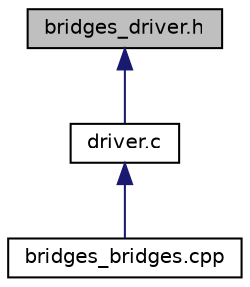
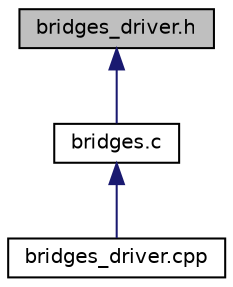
node "driver.c": label "driver.c" -> "bridges.c"
node "bridges_bridges.cpp": label "bridges_bridges.cpp" -> "bridges_driver.cpp"
